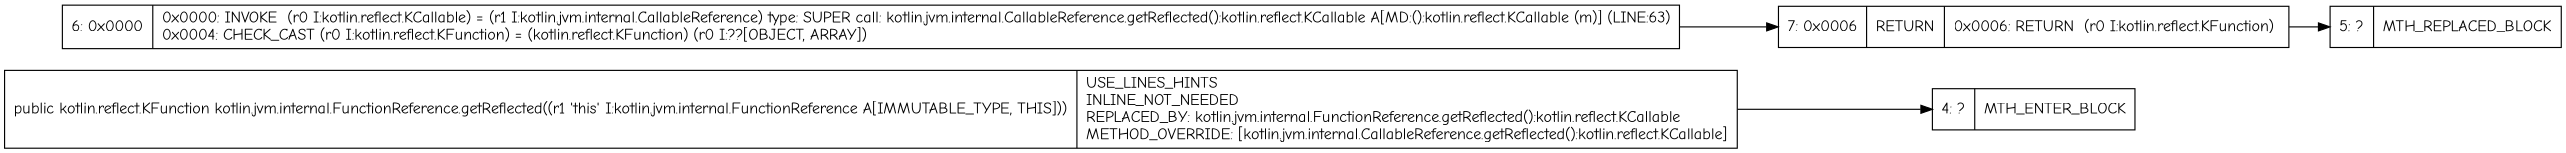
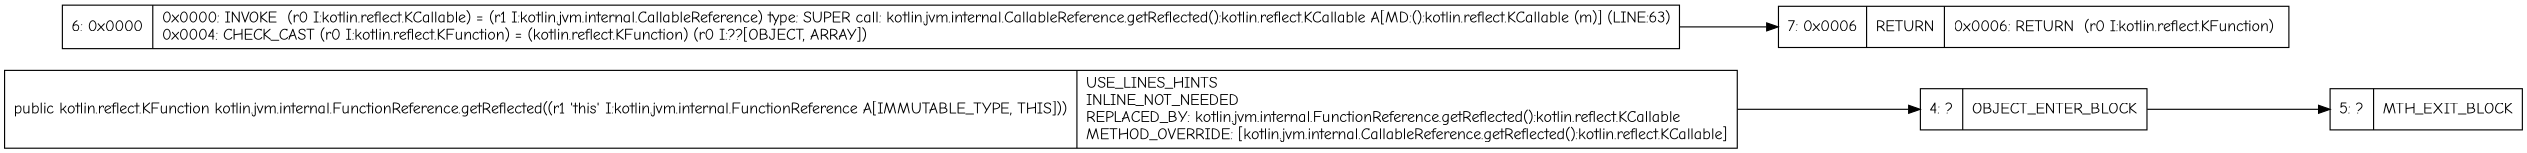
node "5: ?": text "MTH_REPLACED_BLOCK" -> "MTH_EXIT_BLOCK"
edge "7: 0x0006" -> "5: ?": now "4: ?" -> "5: ?"
node "4: ?": text "MTH_ENTER_BLOCK" -> "OBJECT_ENTER_BLOCK"
